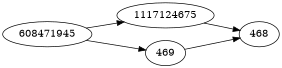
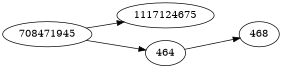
edge "1117124675" -> "468": removed
node "608471945": label "608471945" -> "708471945"
node "469": label "469" -> "464"
